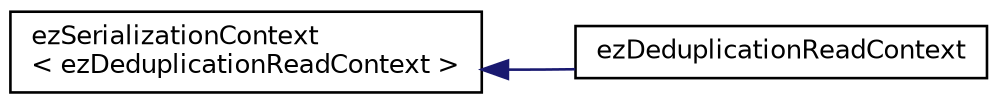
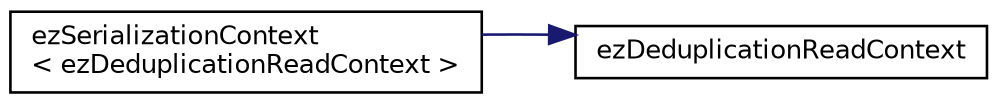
edge "ezDeduplicationReadContext" -> "ezSerializationContext < ezDeduplicationReadContext >": reversed
